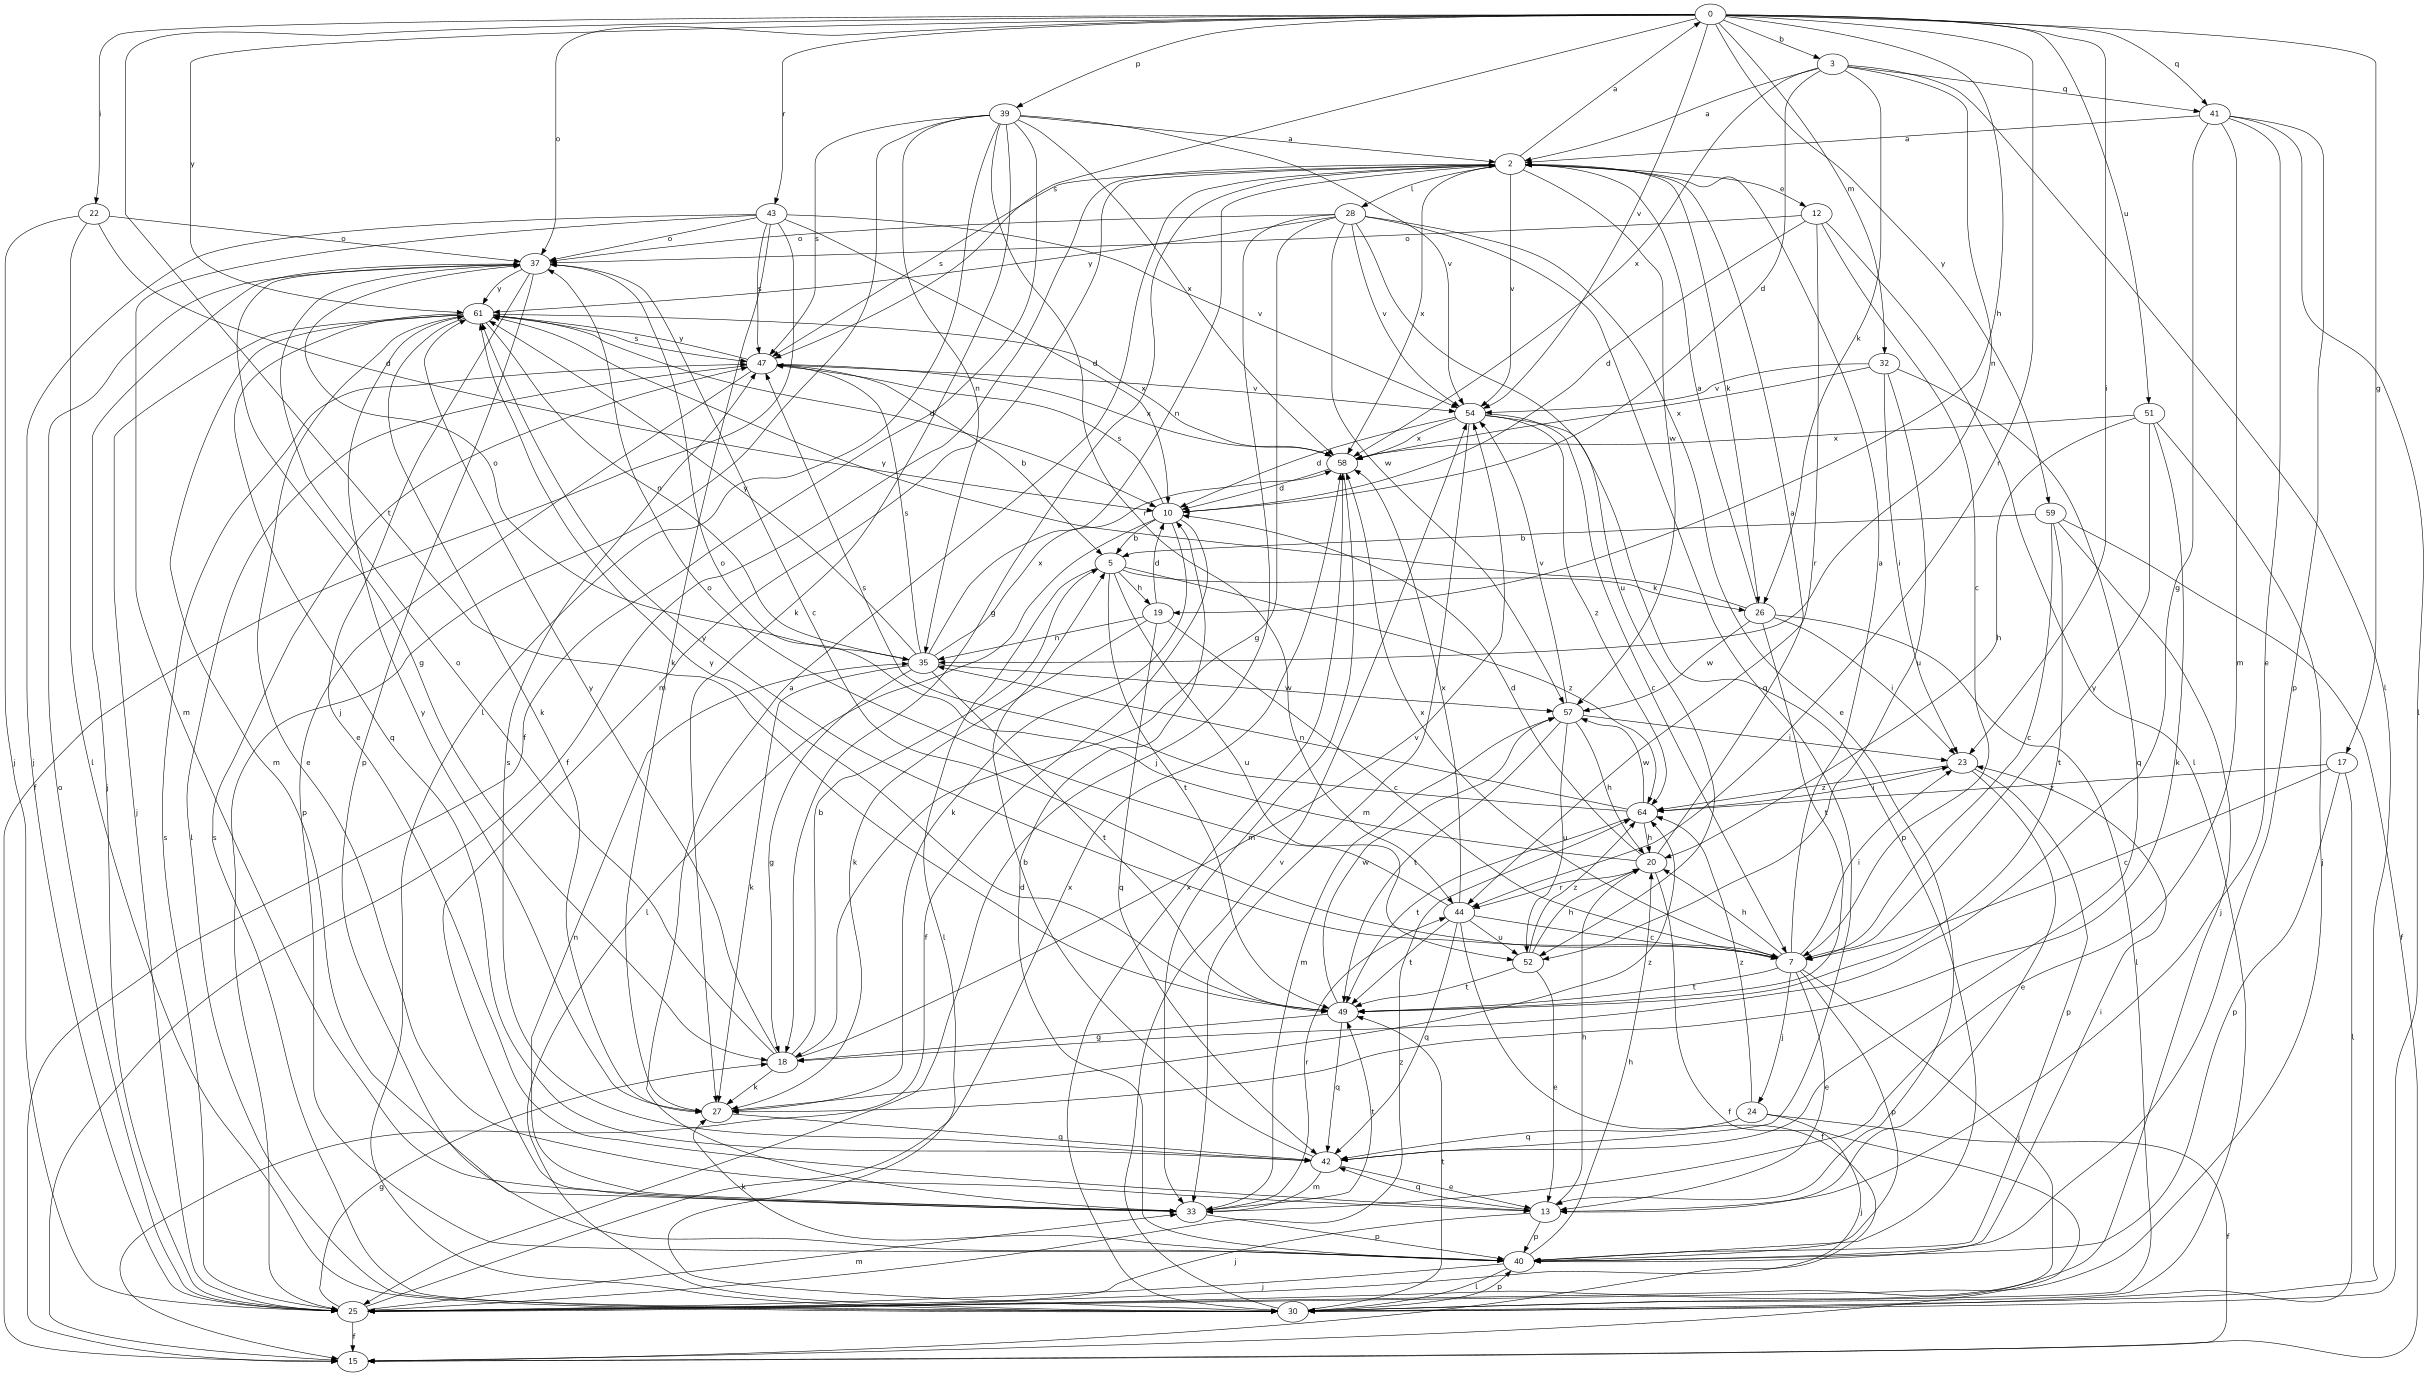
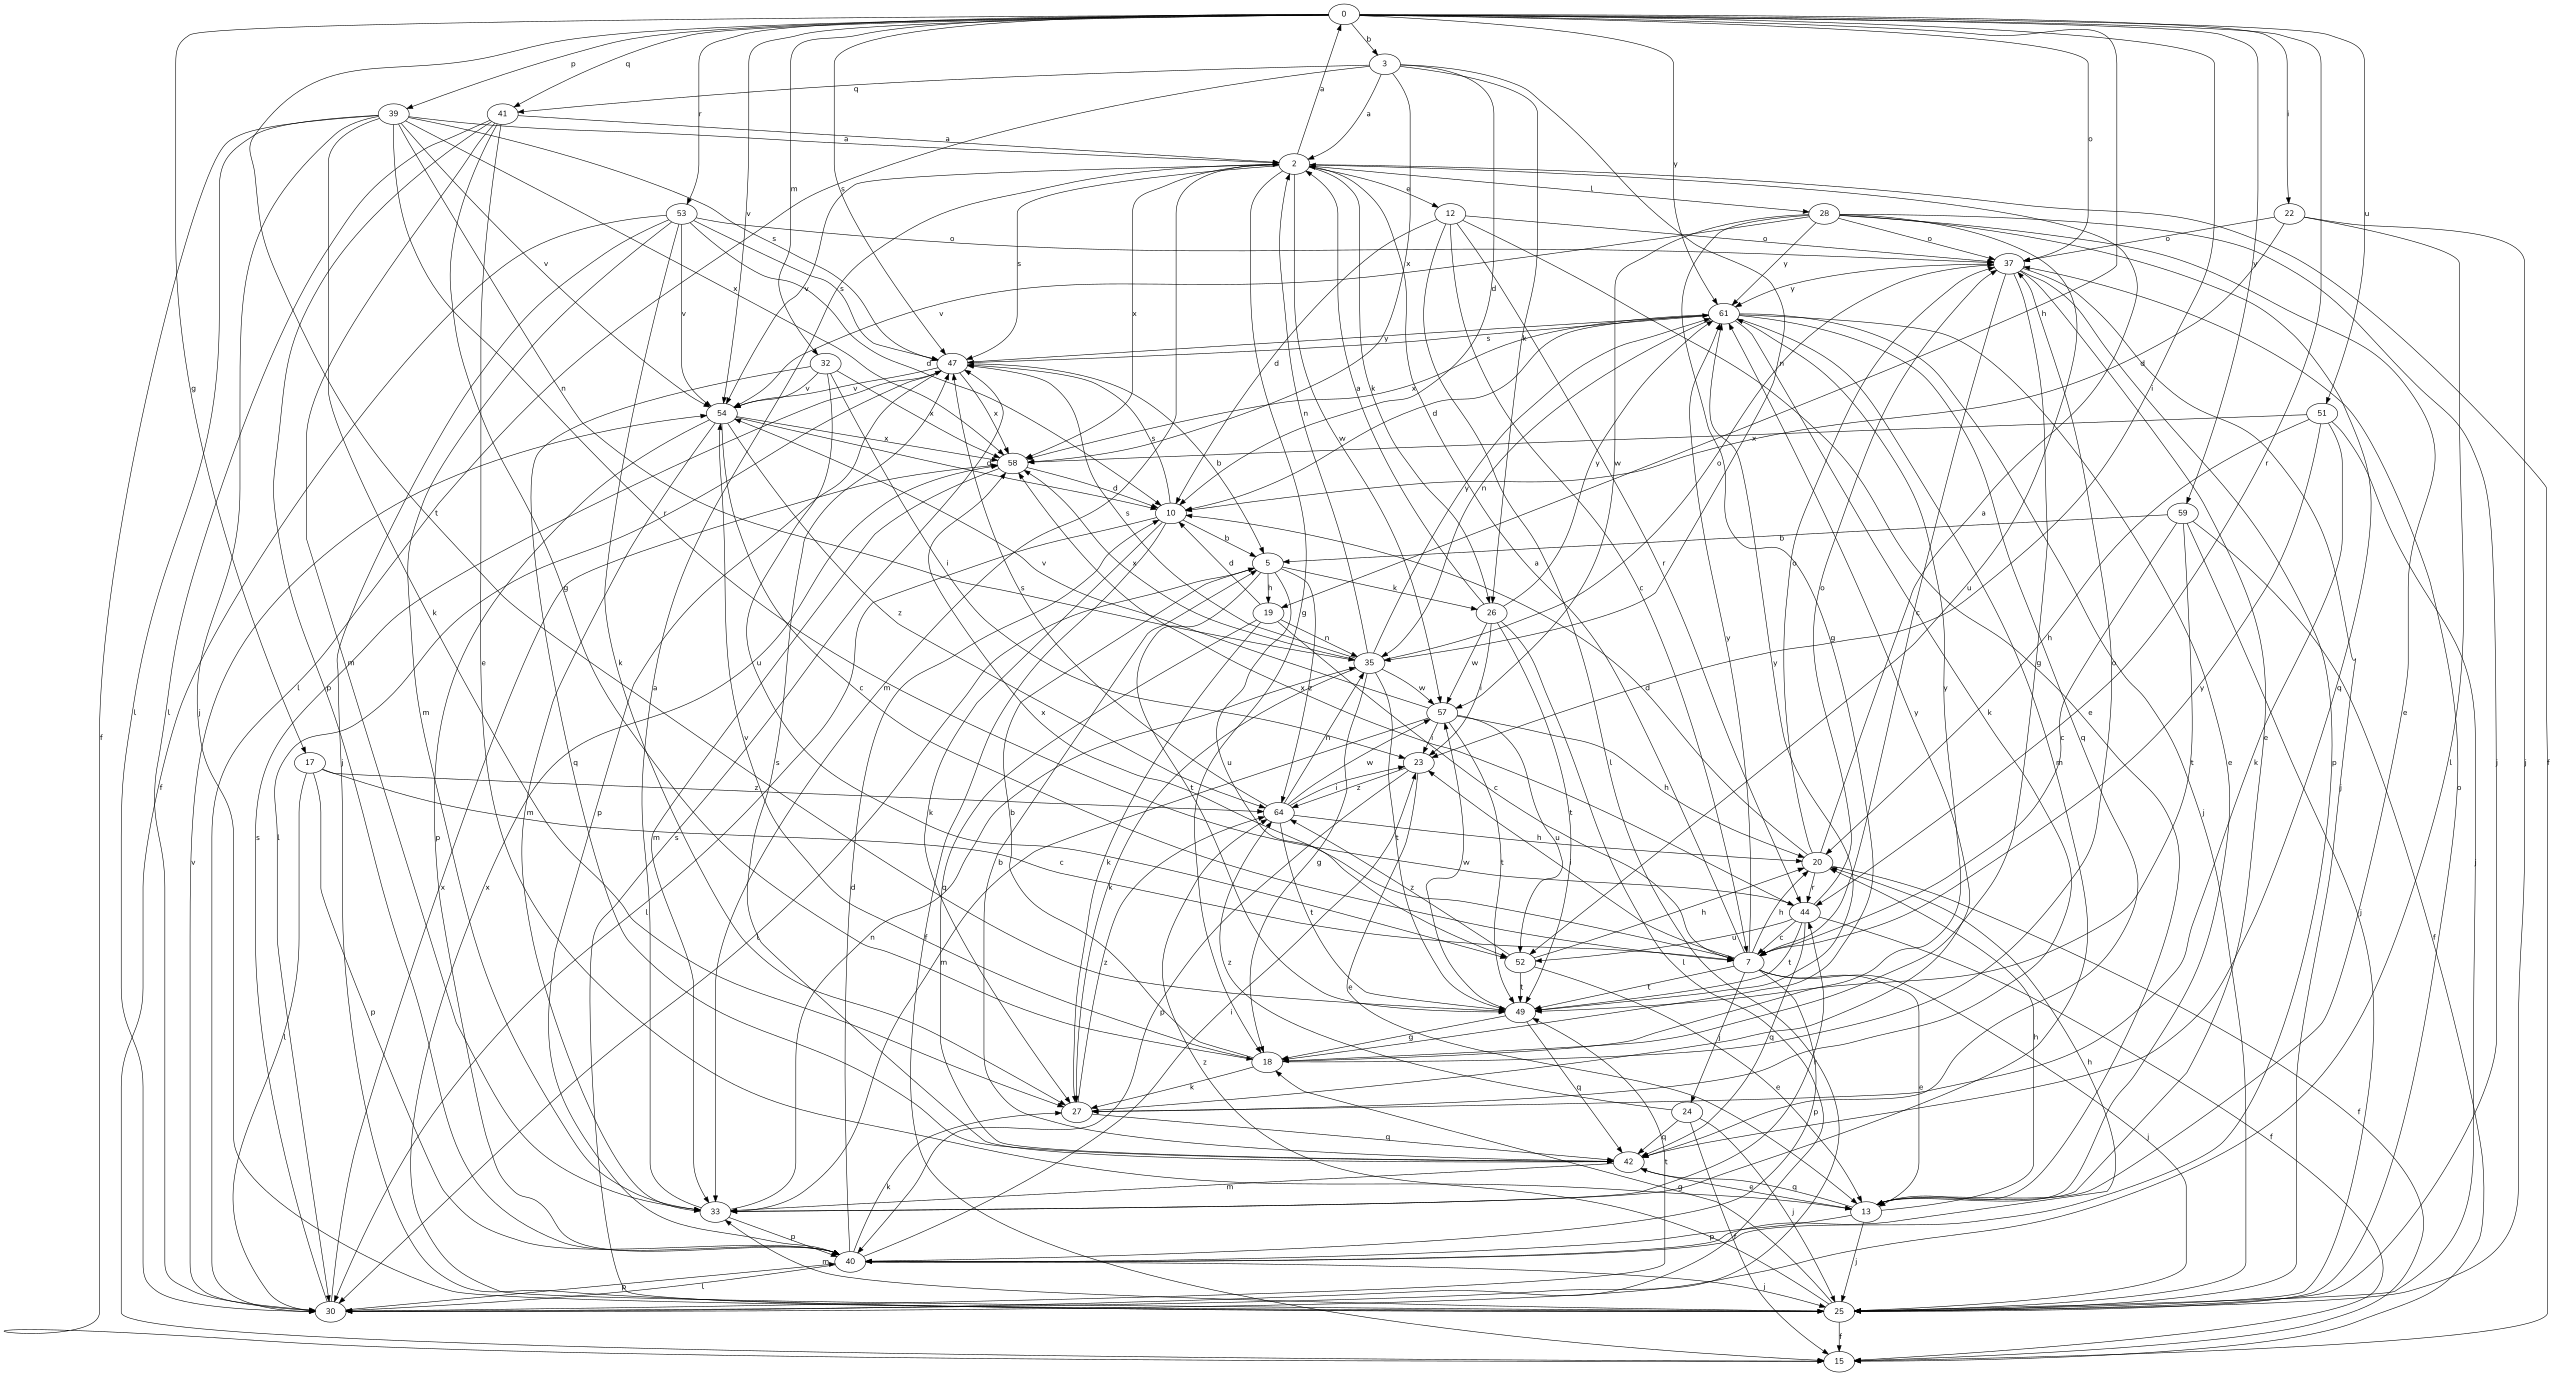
node "43": label "43" -> "53"
edge "12" -> "13": added, label "e"
edge "33" -> "49": removed, label "t"
